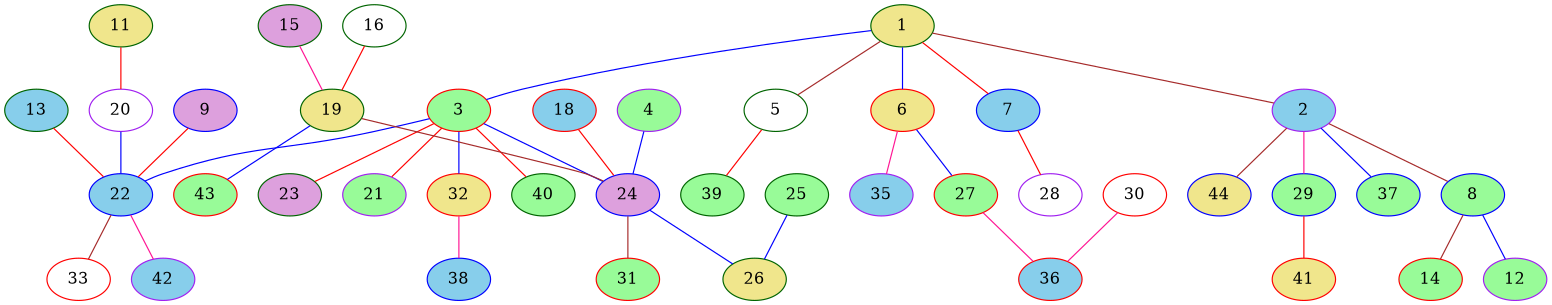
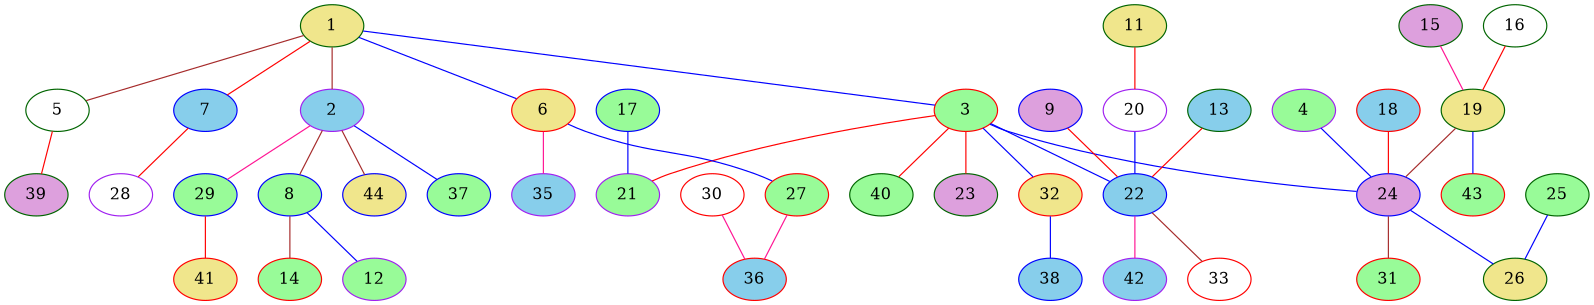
node "17": added
node "39": fillcolor palegreen -> plum
edge "32" -- "38": color deeppink -> blue
